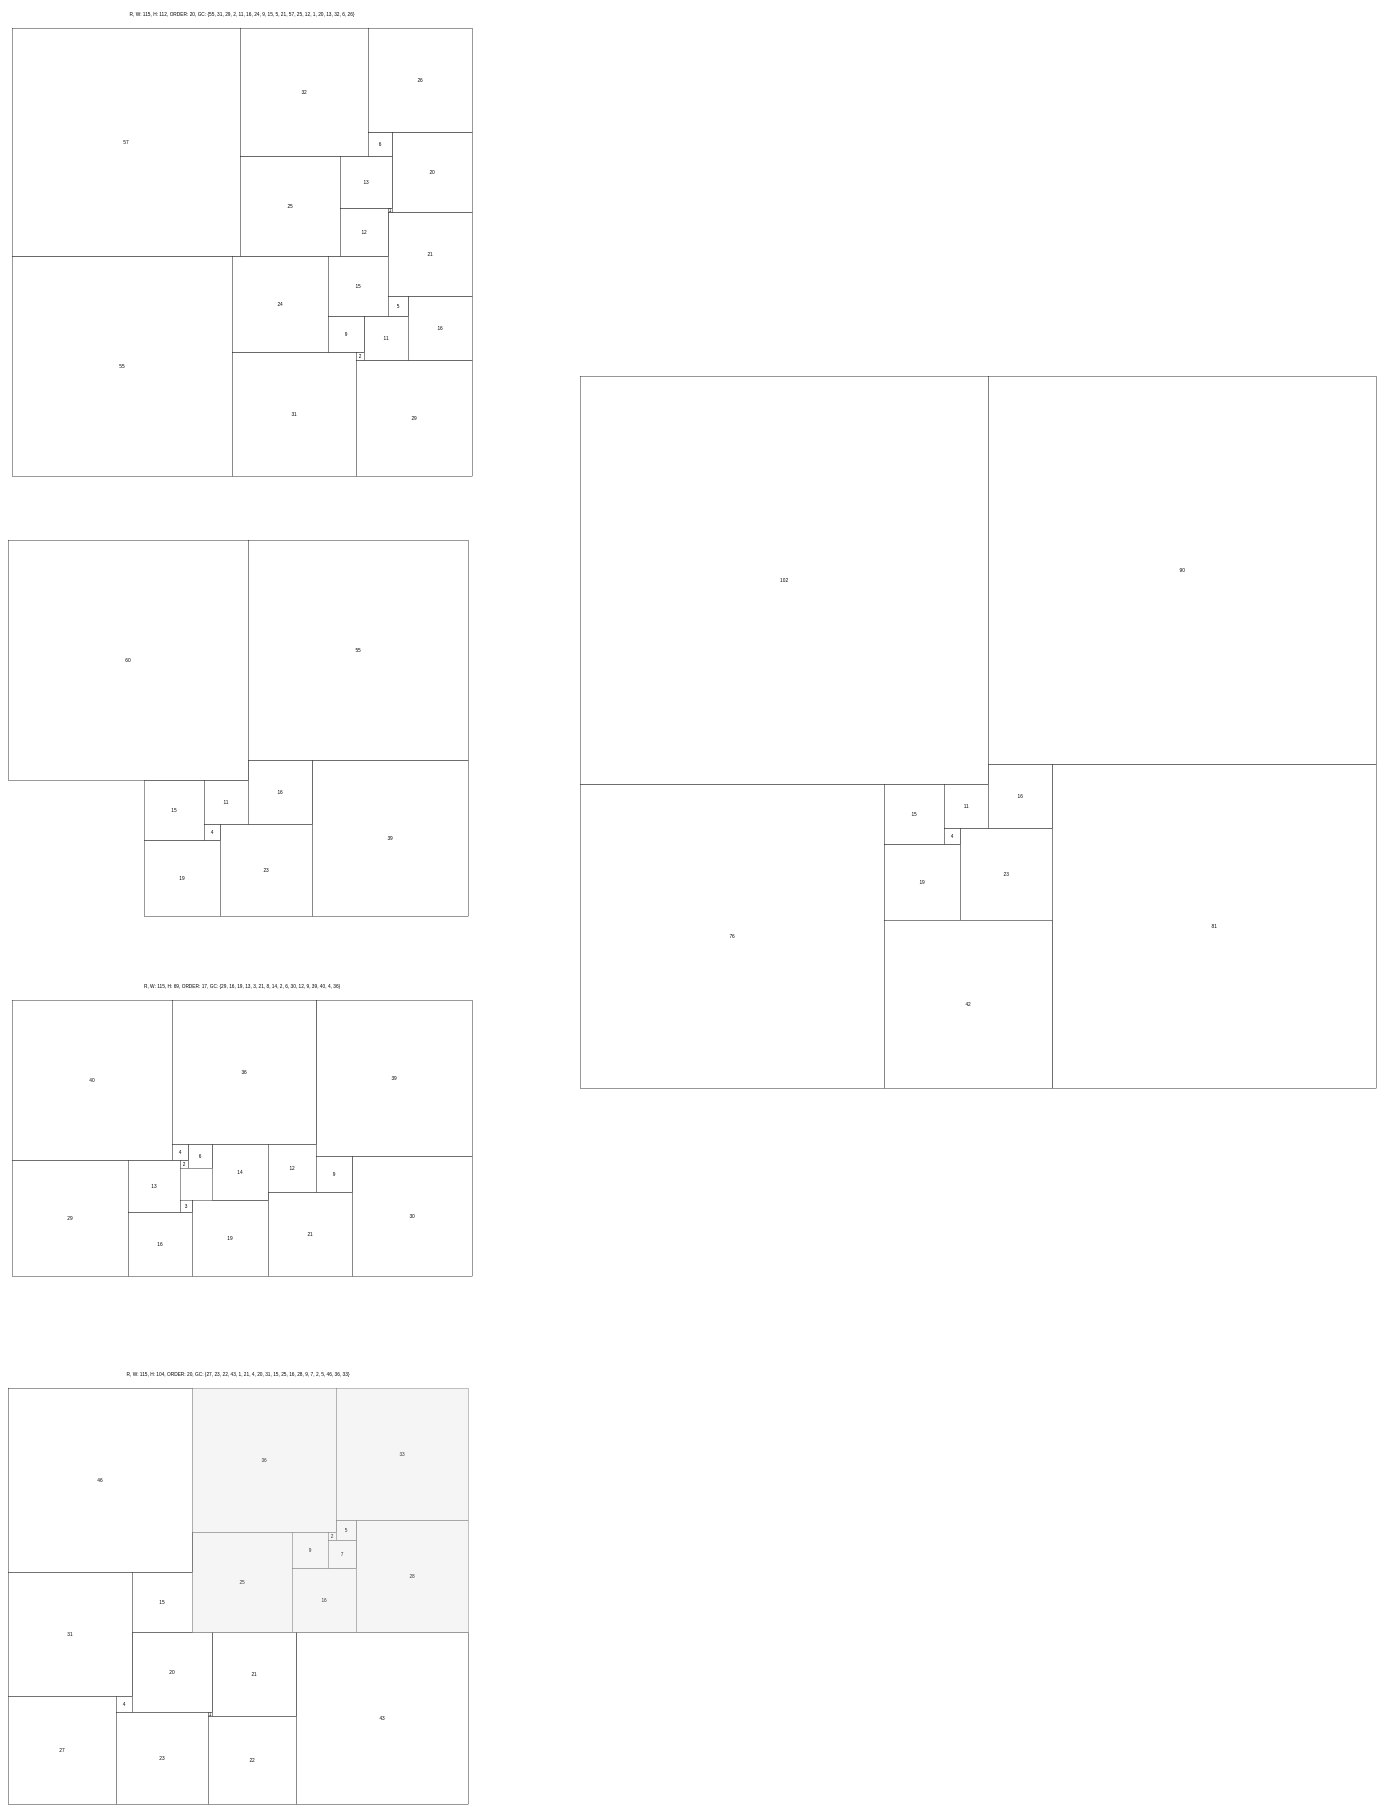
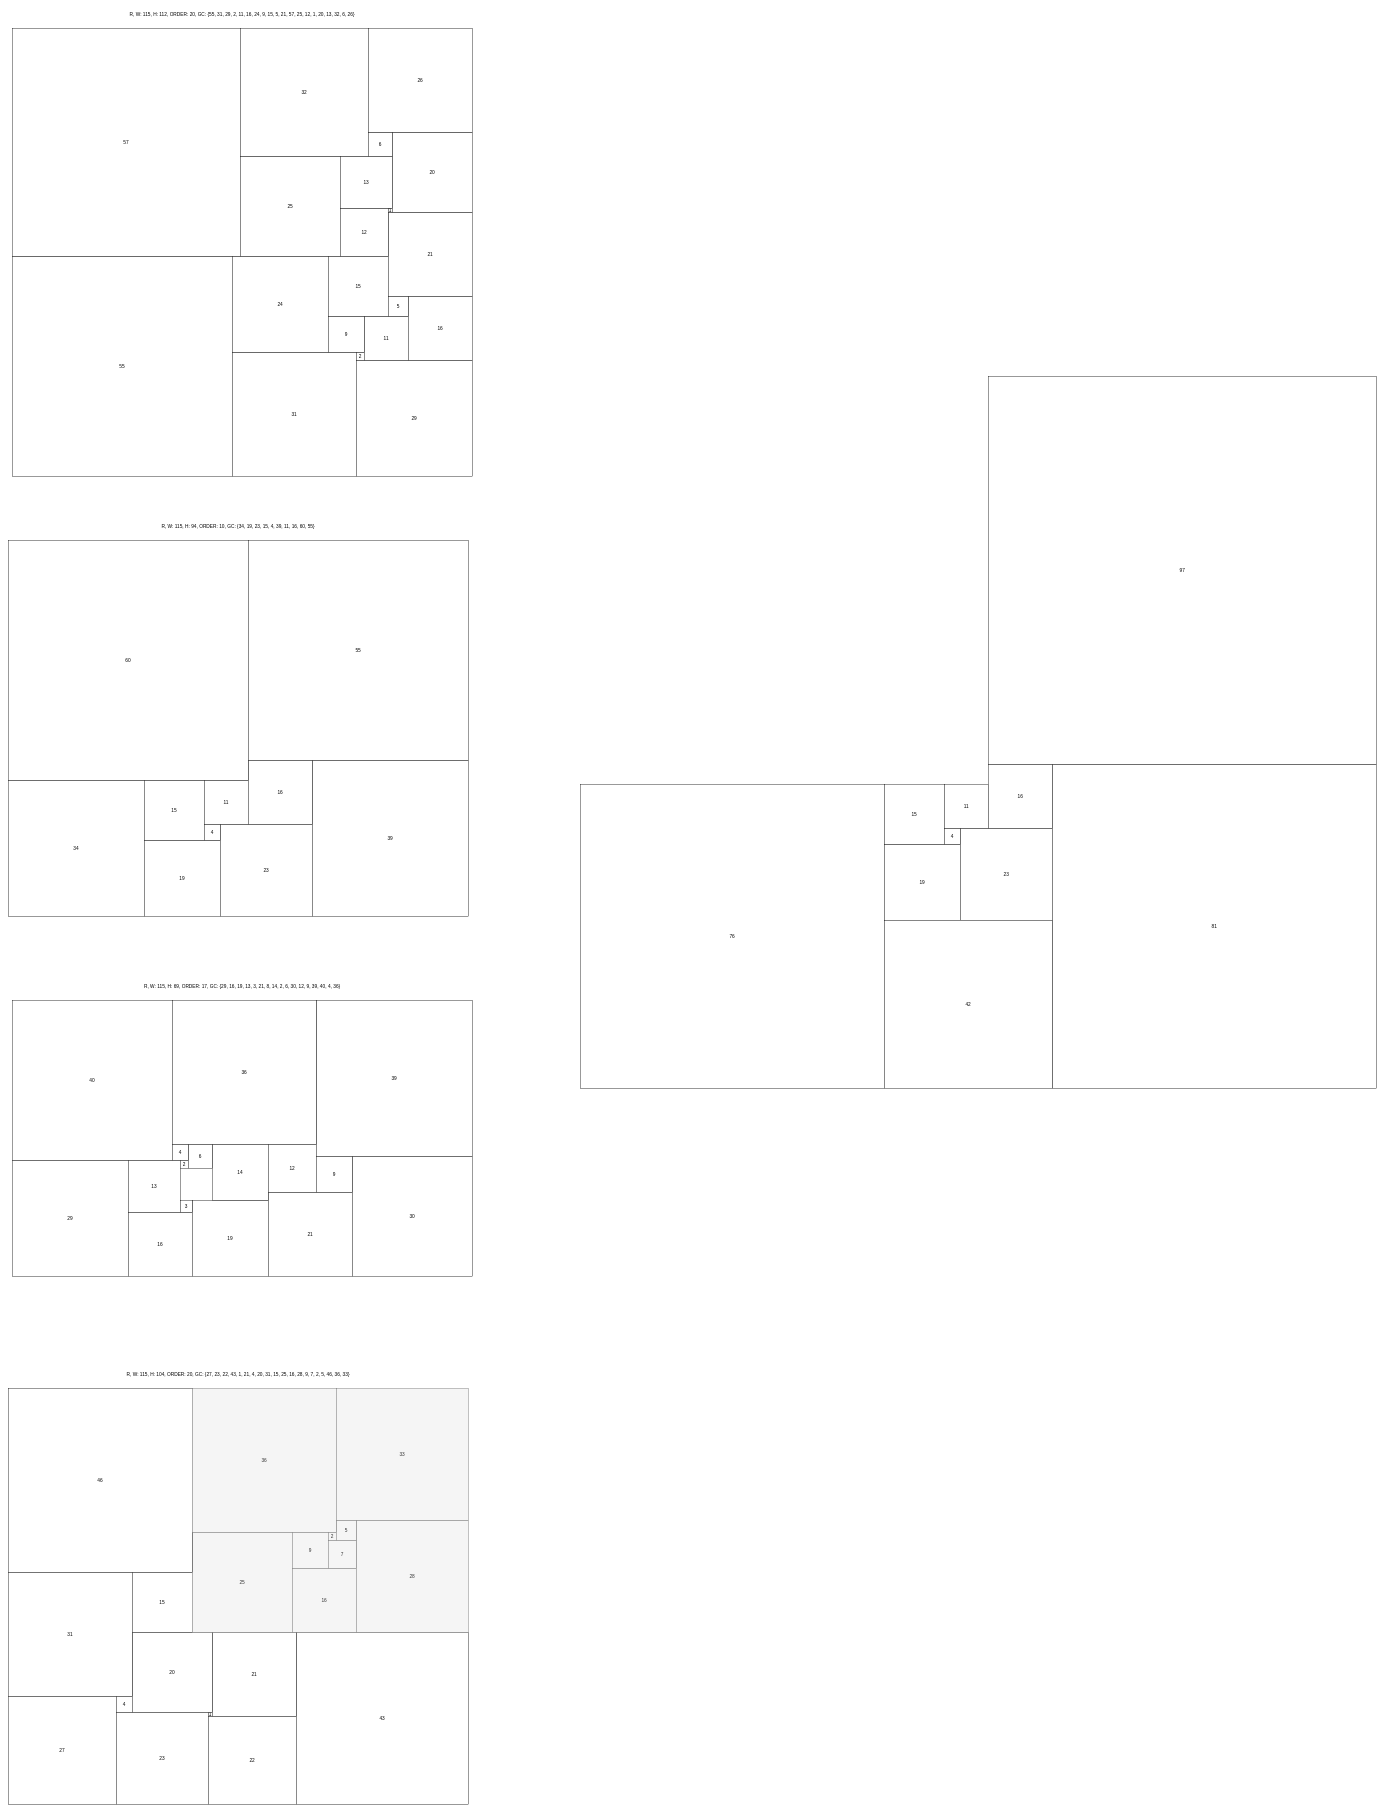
node "R, W: 115, H: 94, ORDER: 10, GC: {34, 19, 23, 15, 4, 39, 11, 16, 60, 55}": added
node "90": label "90" -> "97"
node "102": removed
node "34": added
